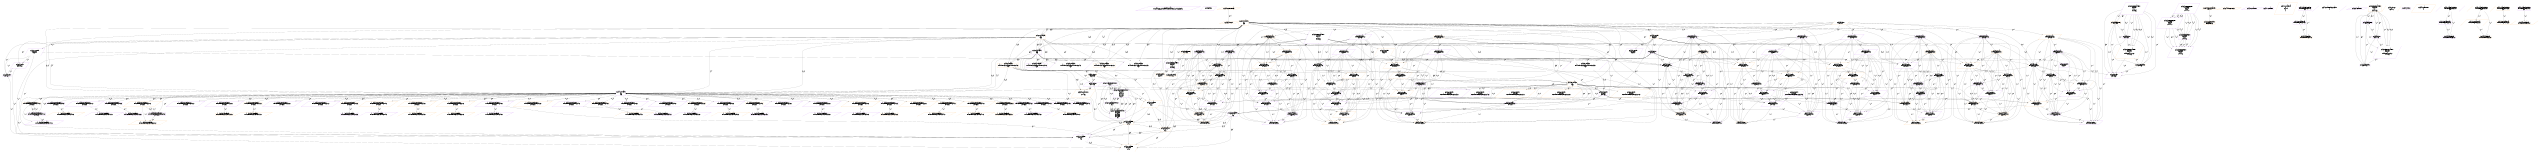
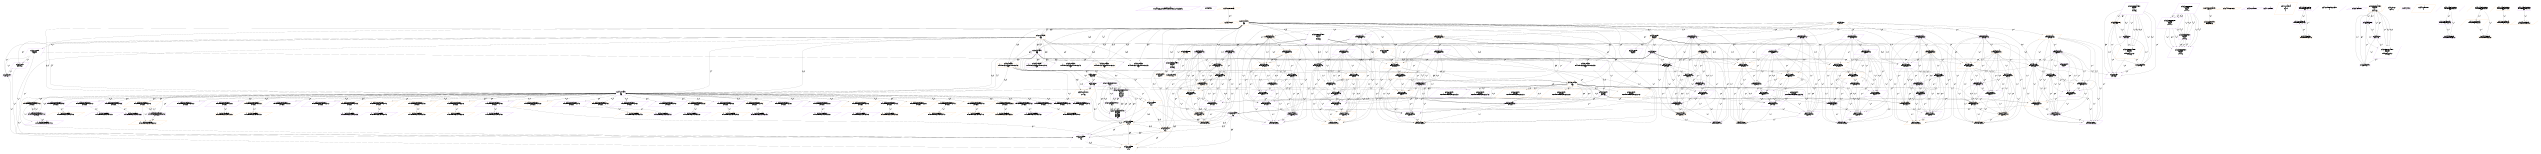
edge "268464425.lstrcatW retval_lstrlenW_32947_32 268497860" -> "268464700.lstrcatW retval_lstrlenW_32947_32 268500944": now "268465489.wsprintfW 3221762048 268500964 0" -> "268464700.lstrcatW retval_lstrlenW_32947_32 268500944"
